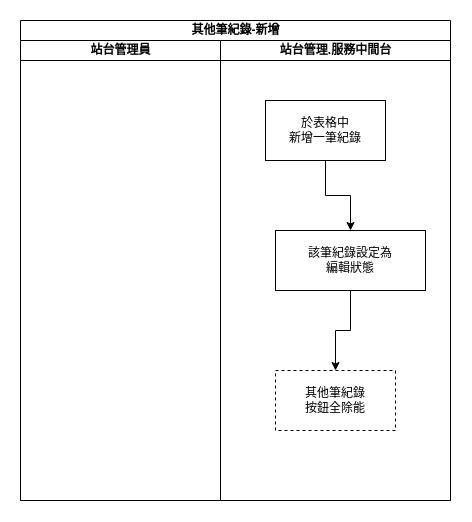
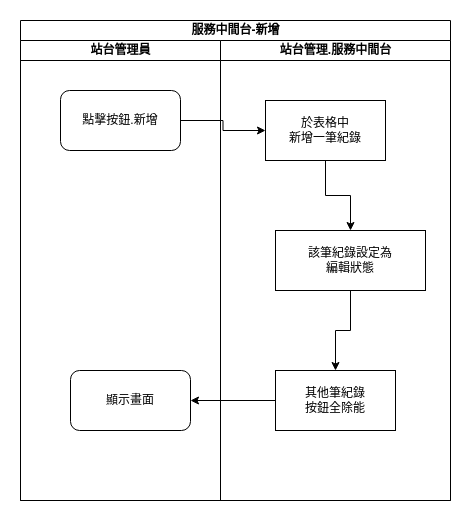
node "其他筆紀錄-新增": label "其他筆紀錄-新增" -> "服務中間台-新增"
node "點擊按鈕.新增": added
edge "點擊按鈕.新增" -> "於表格中 新增一筆紀錄": added
node "顯示畫面": added
edge "其他筆紀錄 按鈕全除能" -> "顯示畫面": added
node "其他筆紀錄 按鈕全除能": style dashed -> solid
